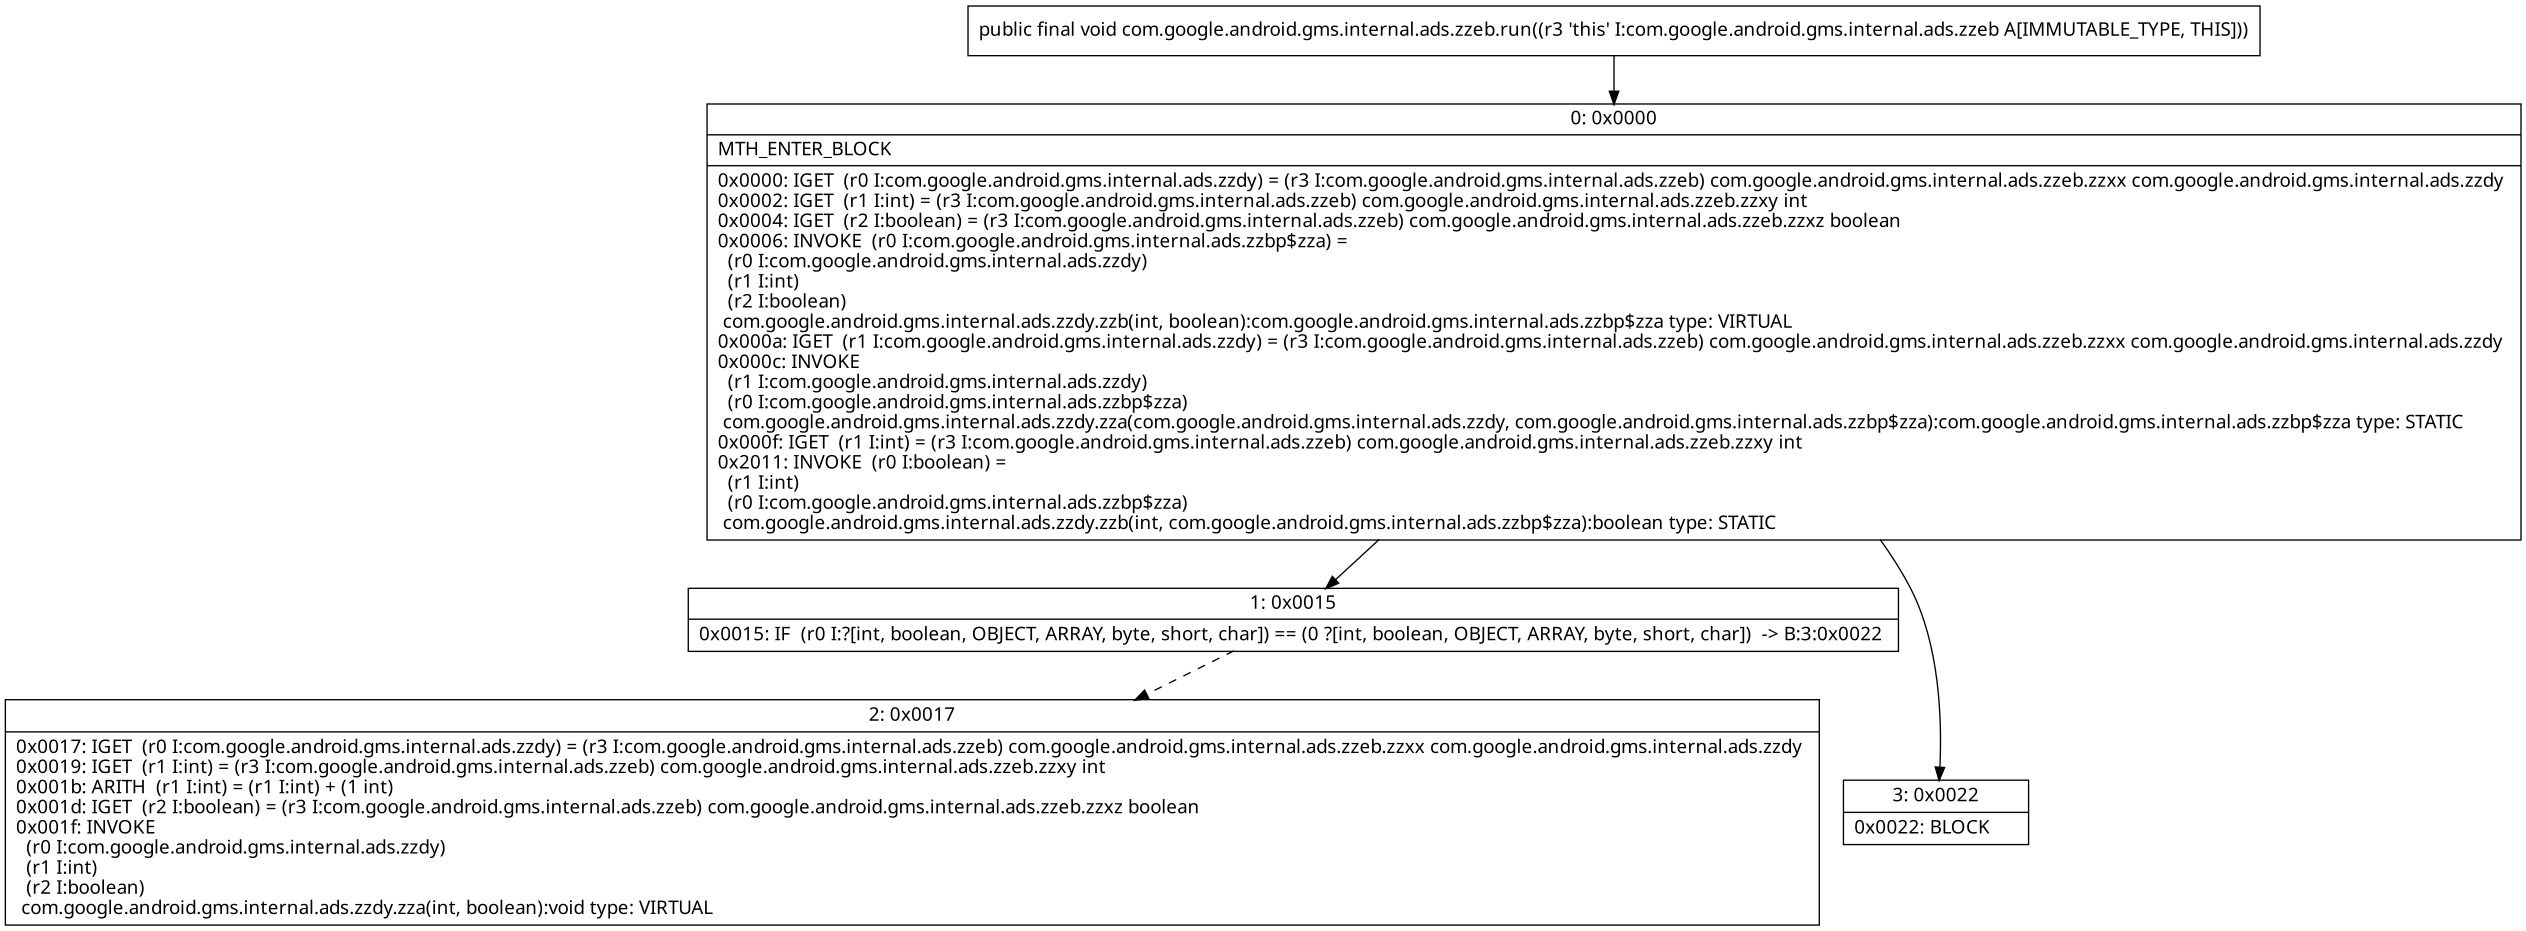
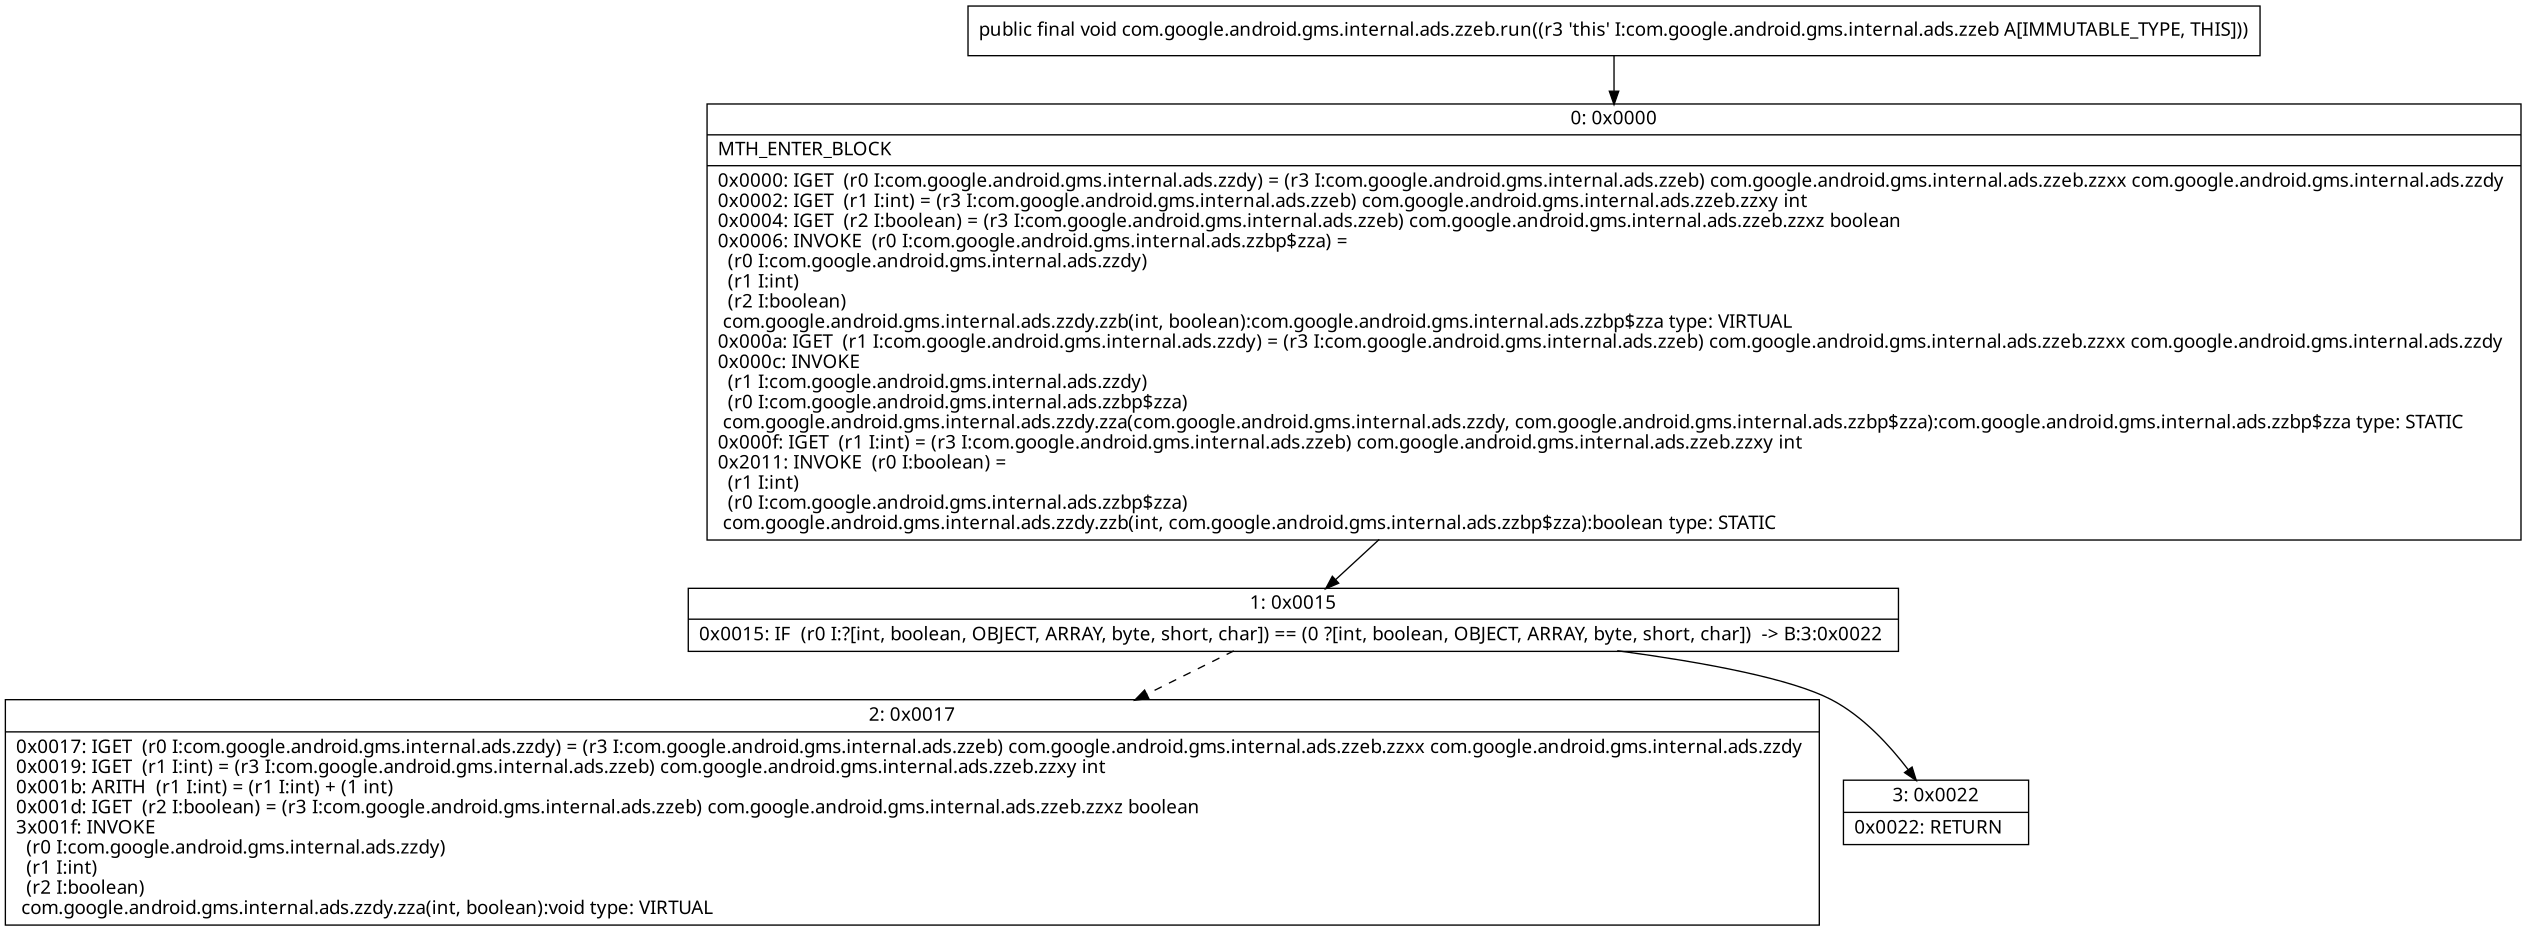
edge "0: 0x0000" -> "3: 0x0022": now "1: 0x0015" -> "3: 0x0022"
node "2: 0x0017": text "0x001f: INVOKE" -> "3x001f: INVOKE"
node "3: 0x0022": text "0x0022: BLOCK" -> "0x0022: RETURN"
